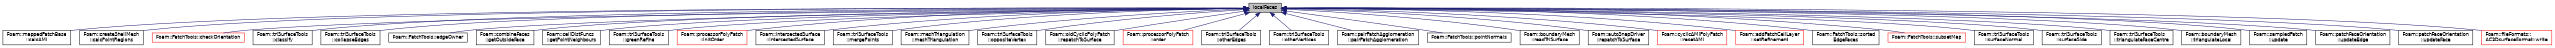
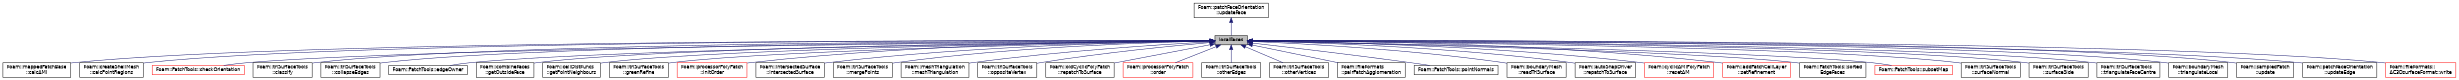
edge "Foam::patchFaceOrientation ::updateFace" -> "localFaces": reversed
node "Foam::pairPatchAgglomeration ::pairPatchAgglomeration": label "Foam::pairPatchAgglomeration ::pairPatchAgglomeration" -> "Foam::fileFormats ::pairPatchAgglomeration"
